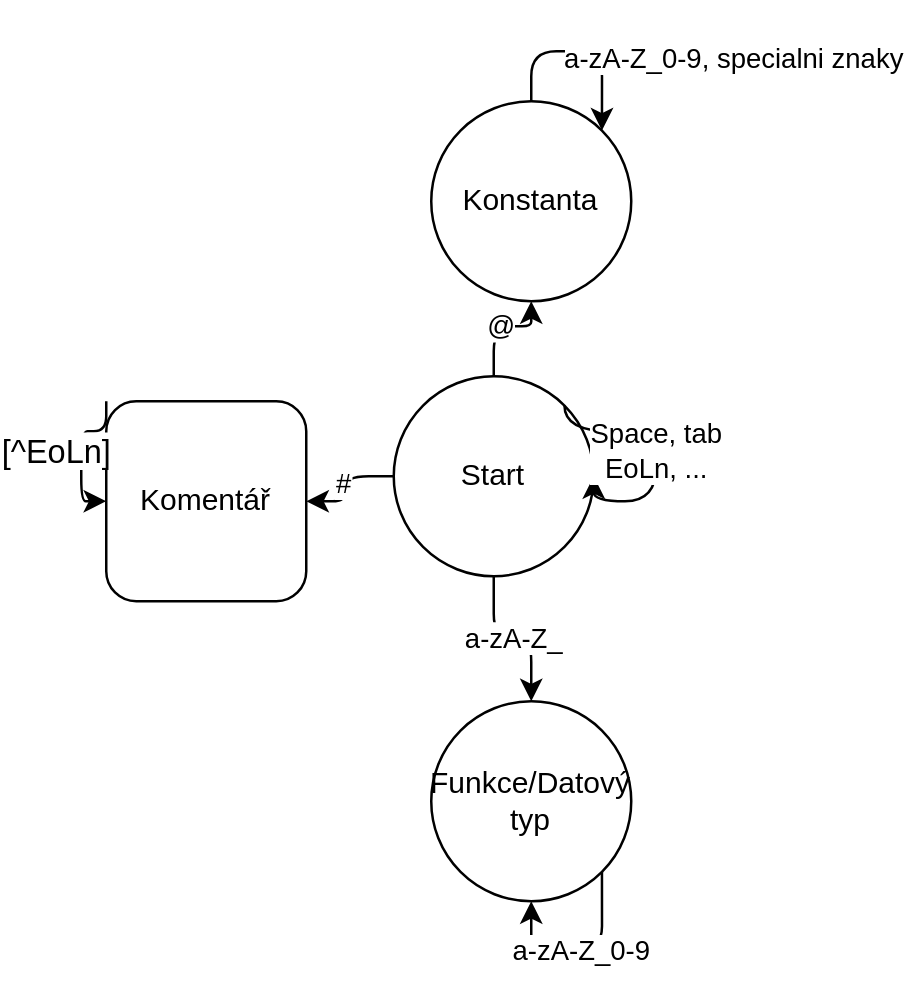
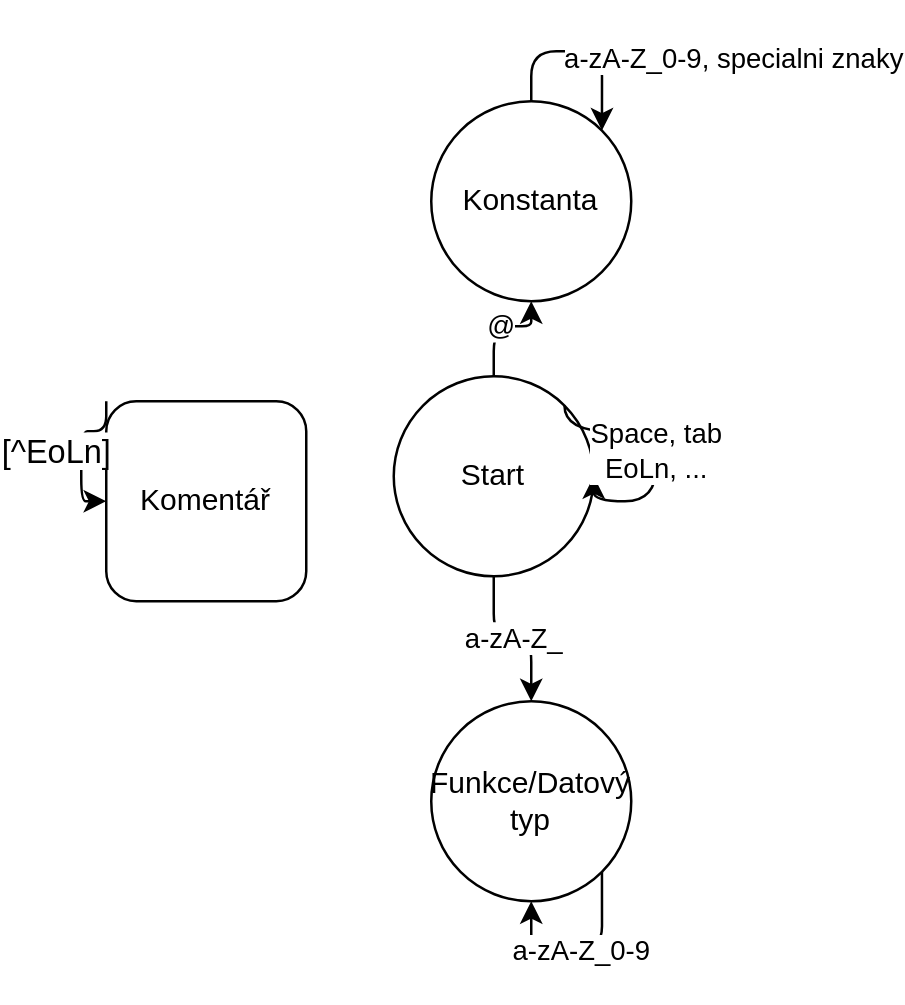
edge "Start" -> "Komentář": removed, label "#"
